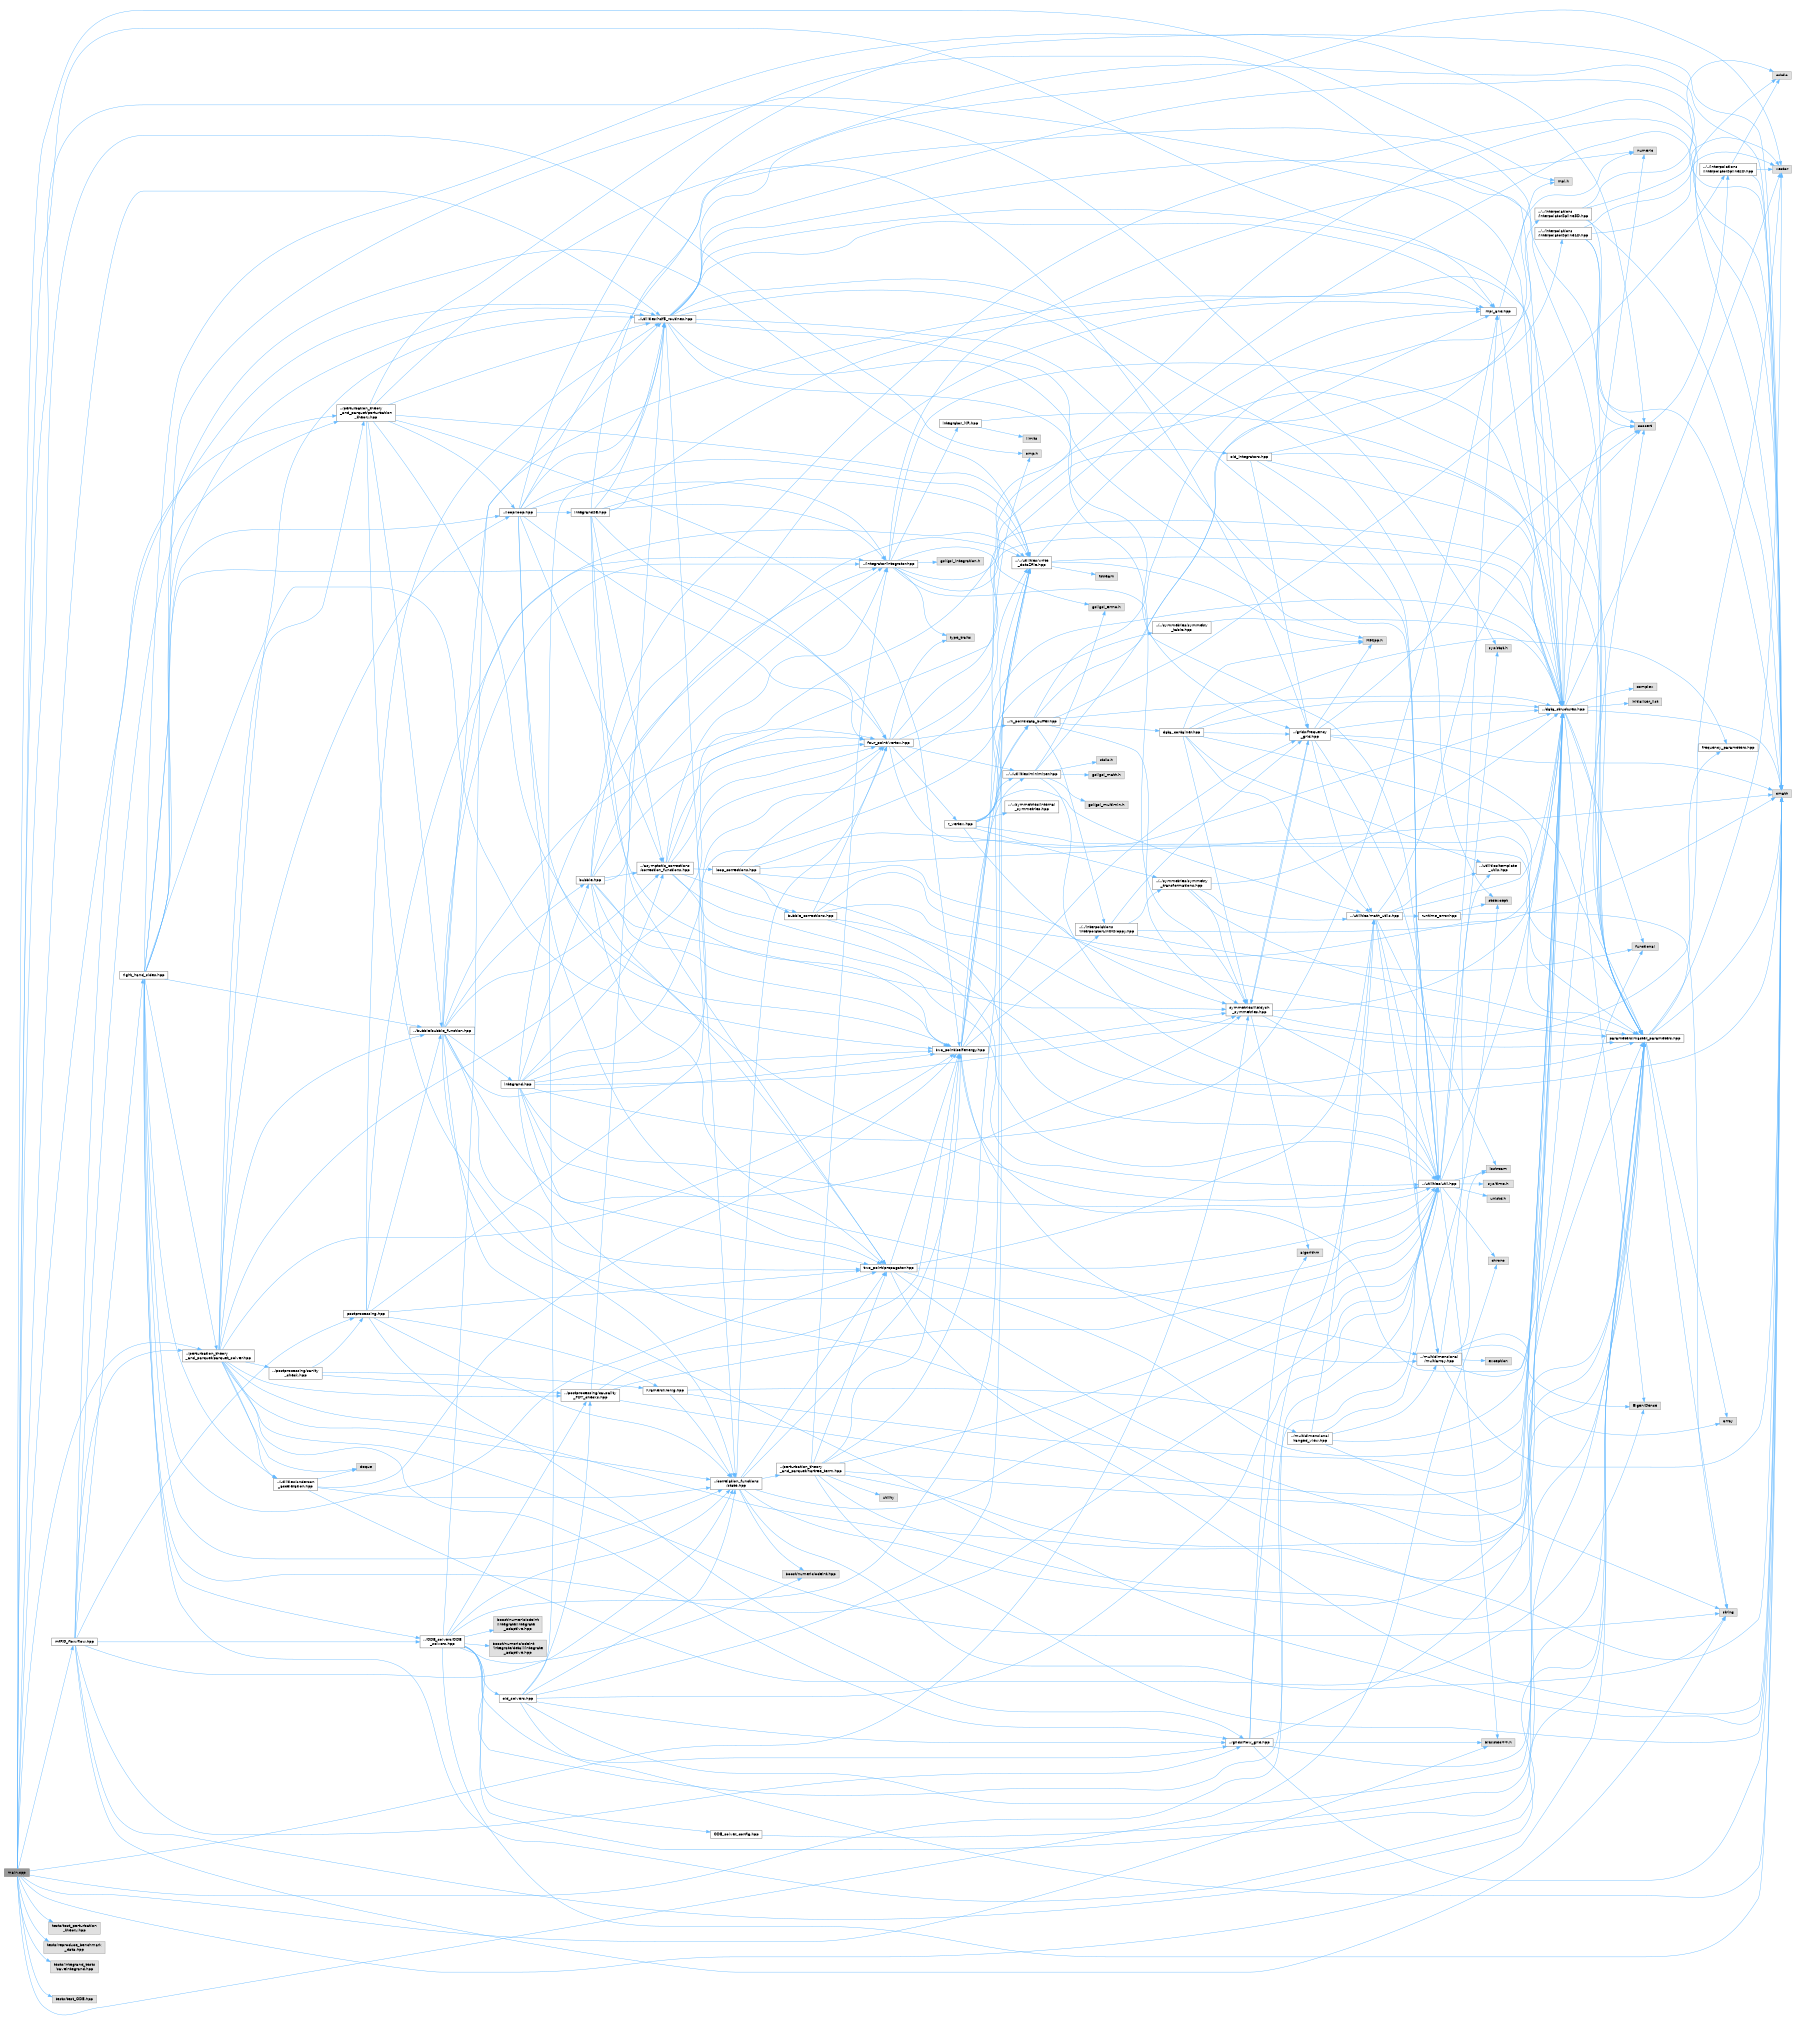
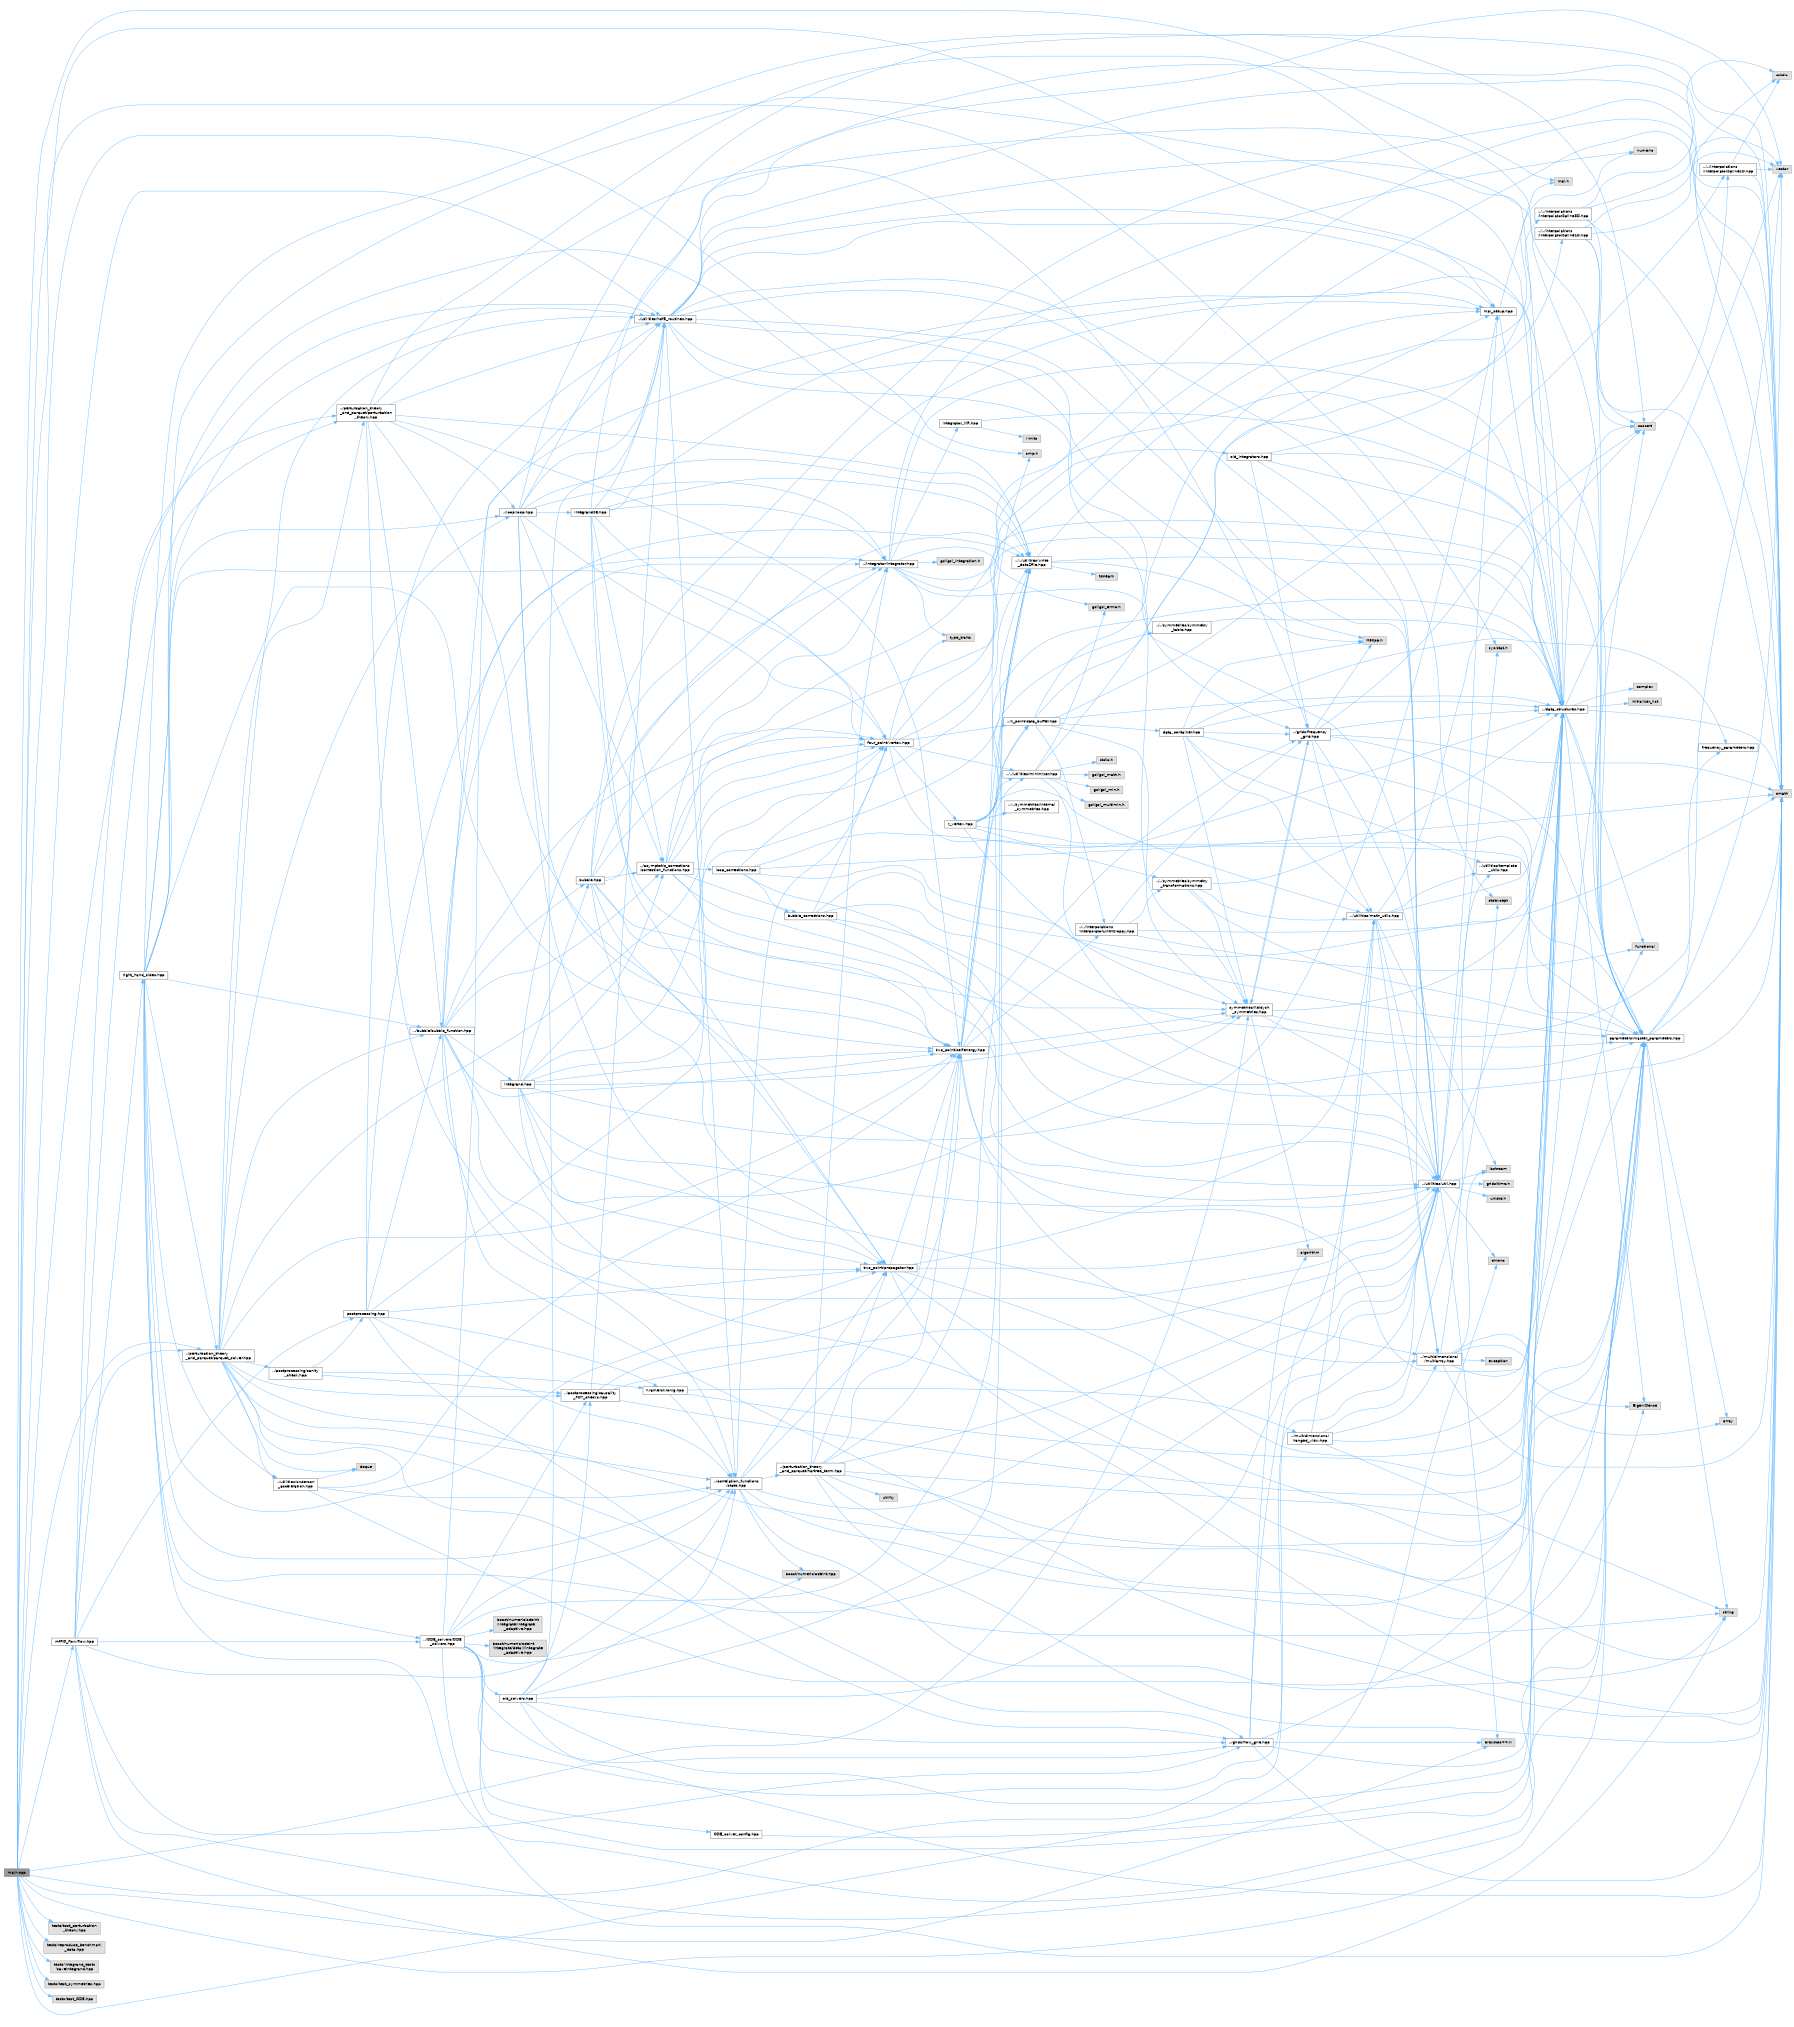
node "mpi_and.hpp": label "mpi_and.hpp" -> "mpi_setup.hpp"
edge "../data_structures.hpp" -> "numeric": removed
node "gsl/gsl_min.h": added
node "runtime_error.hpp": removed
node "sys/time.h": label "sys/time.h" -> "grids/time.h"
node "tests/test_symmetries.hpp": added
